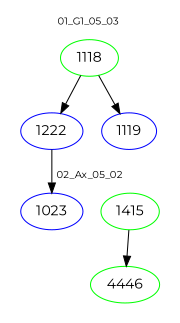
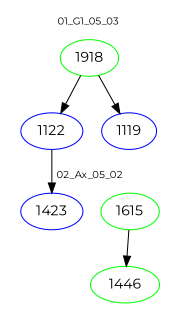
node "1118": label "1118" -> "1918"
node "1222": label "1222" -> "1122"
node "1023": label "1023" -> "1423"
node "1415": label "1415" -> "1615"
node "4446": label "4446" -> "1446"
